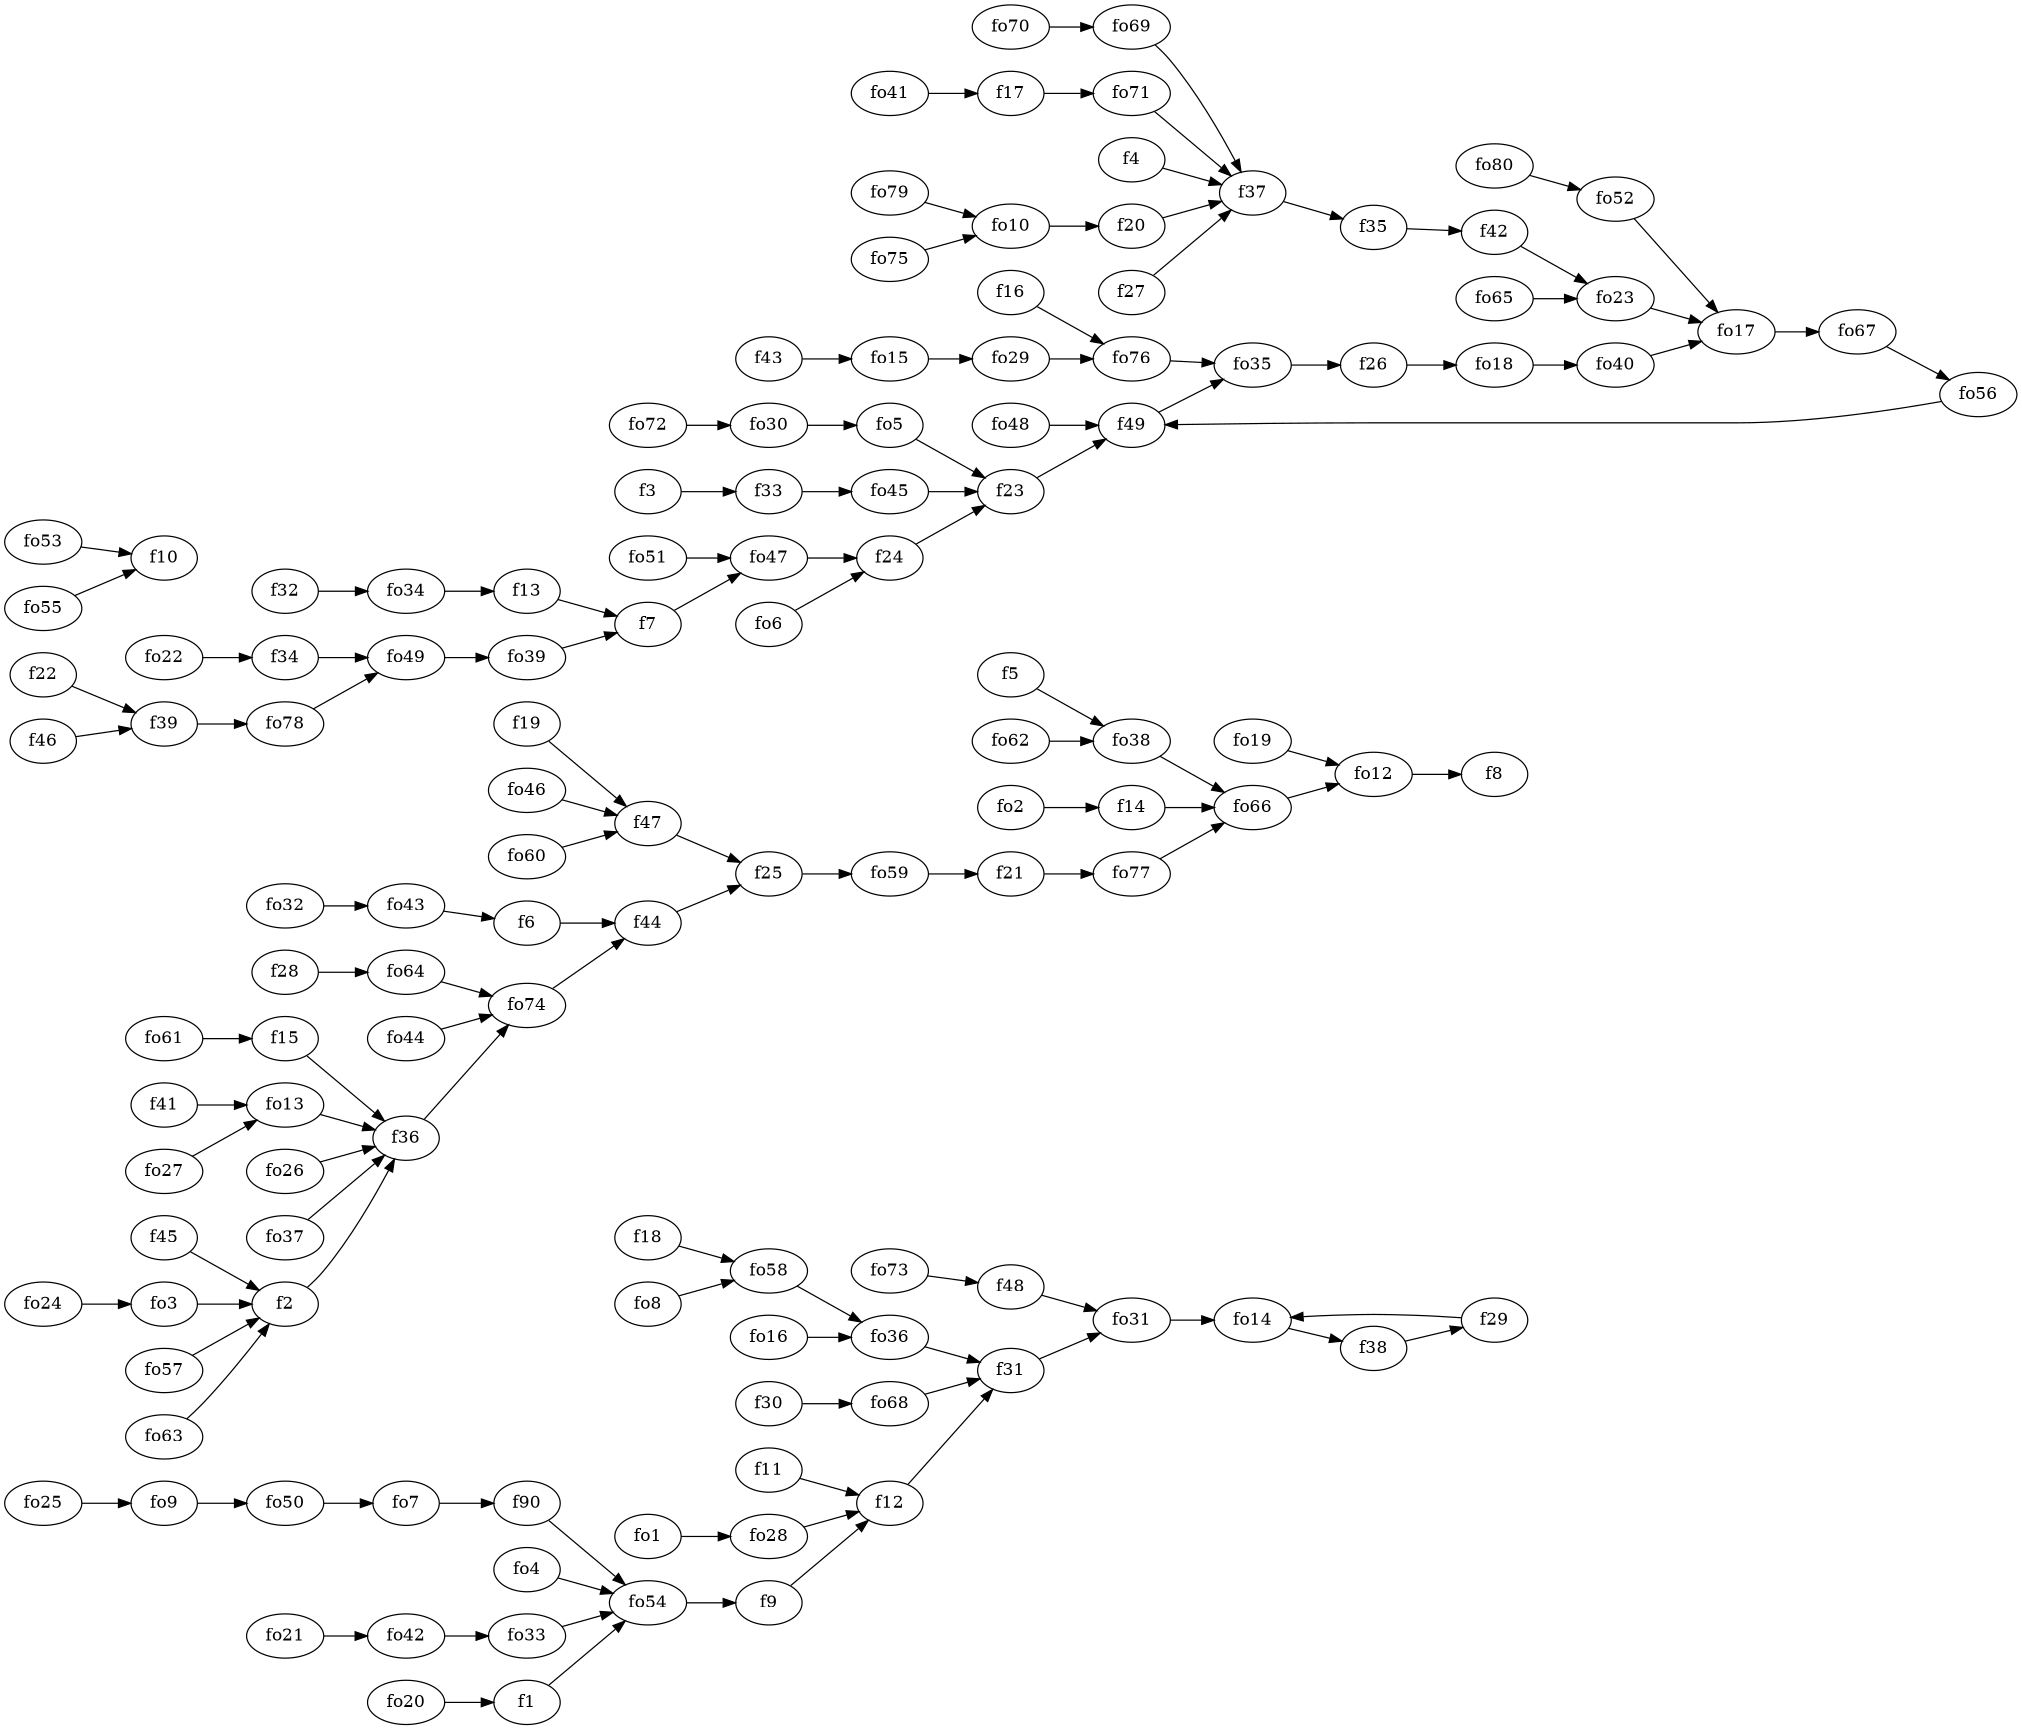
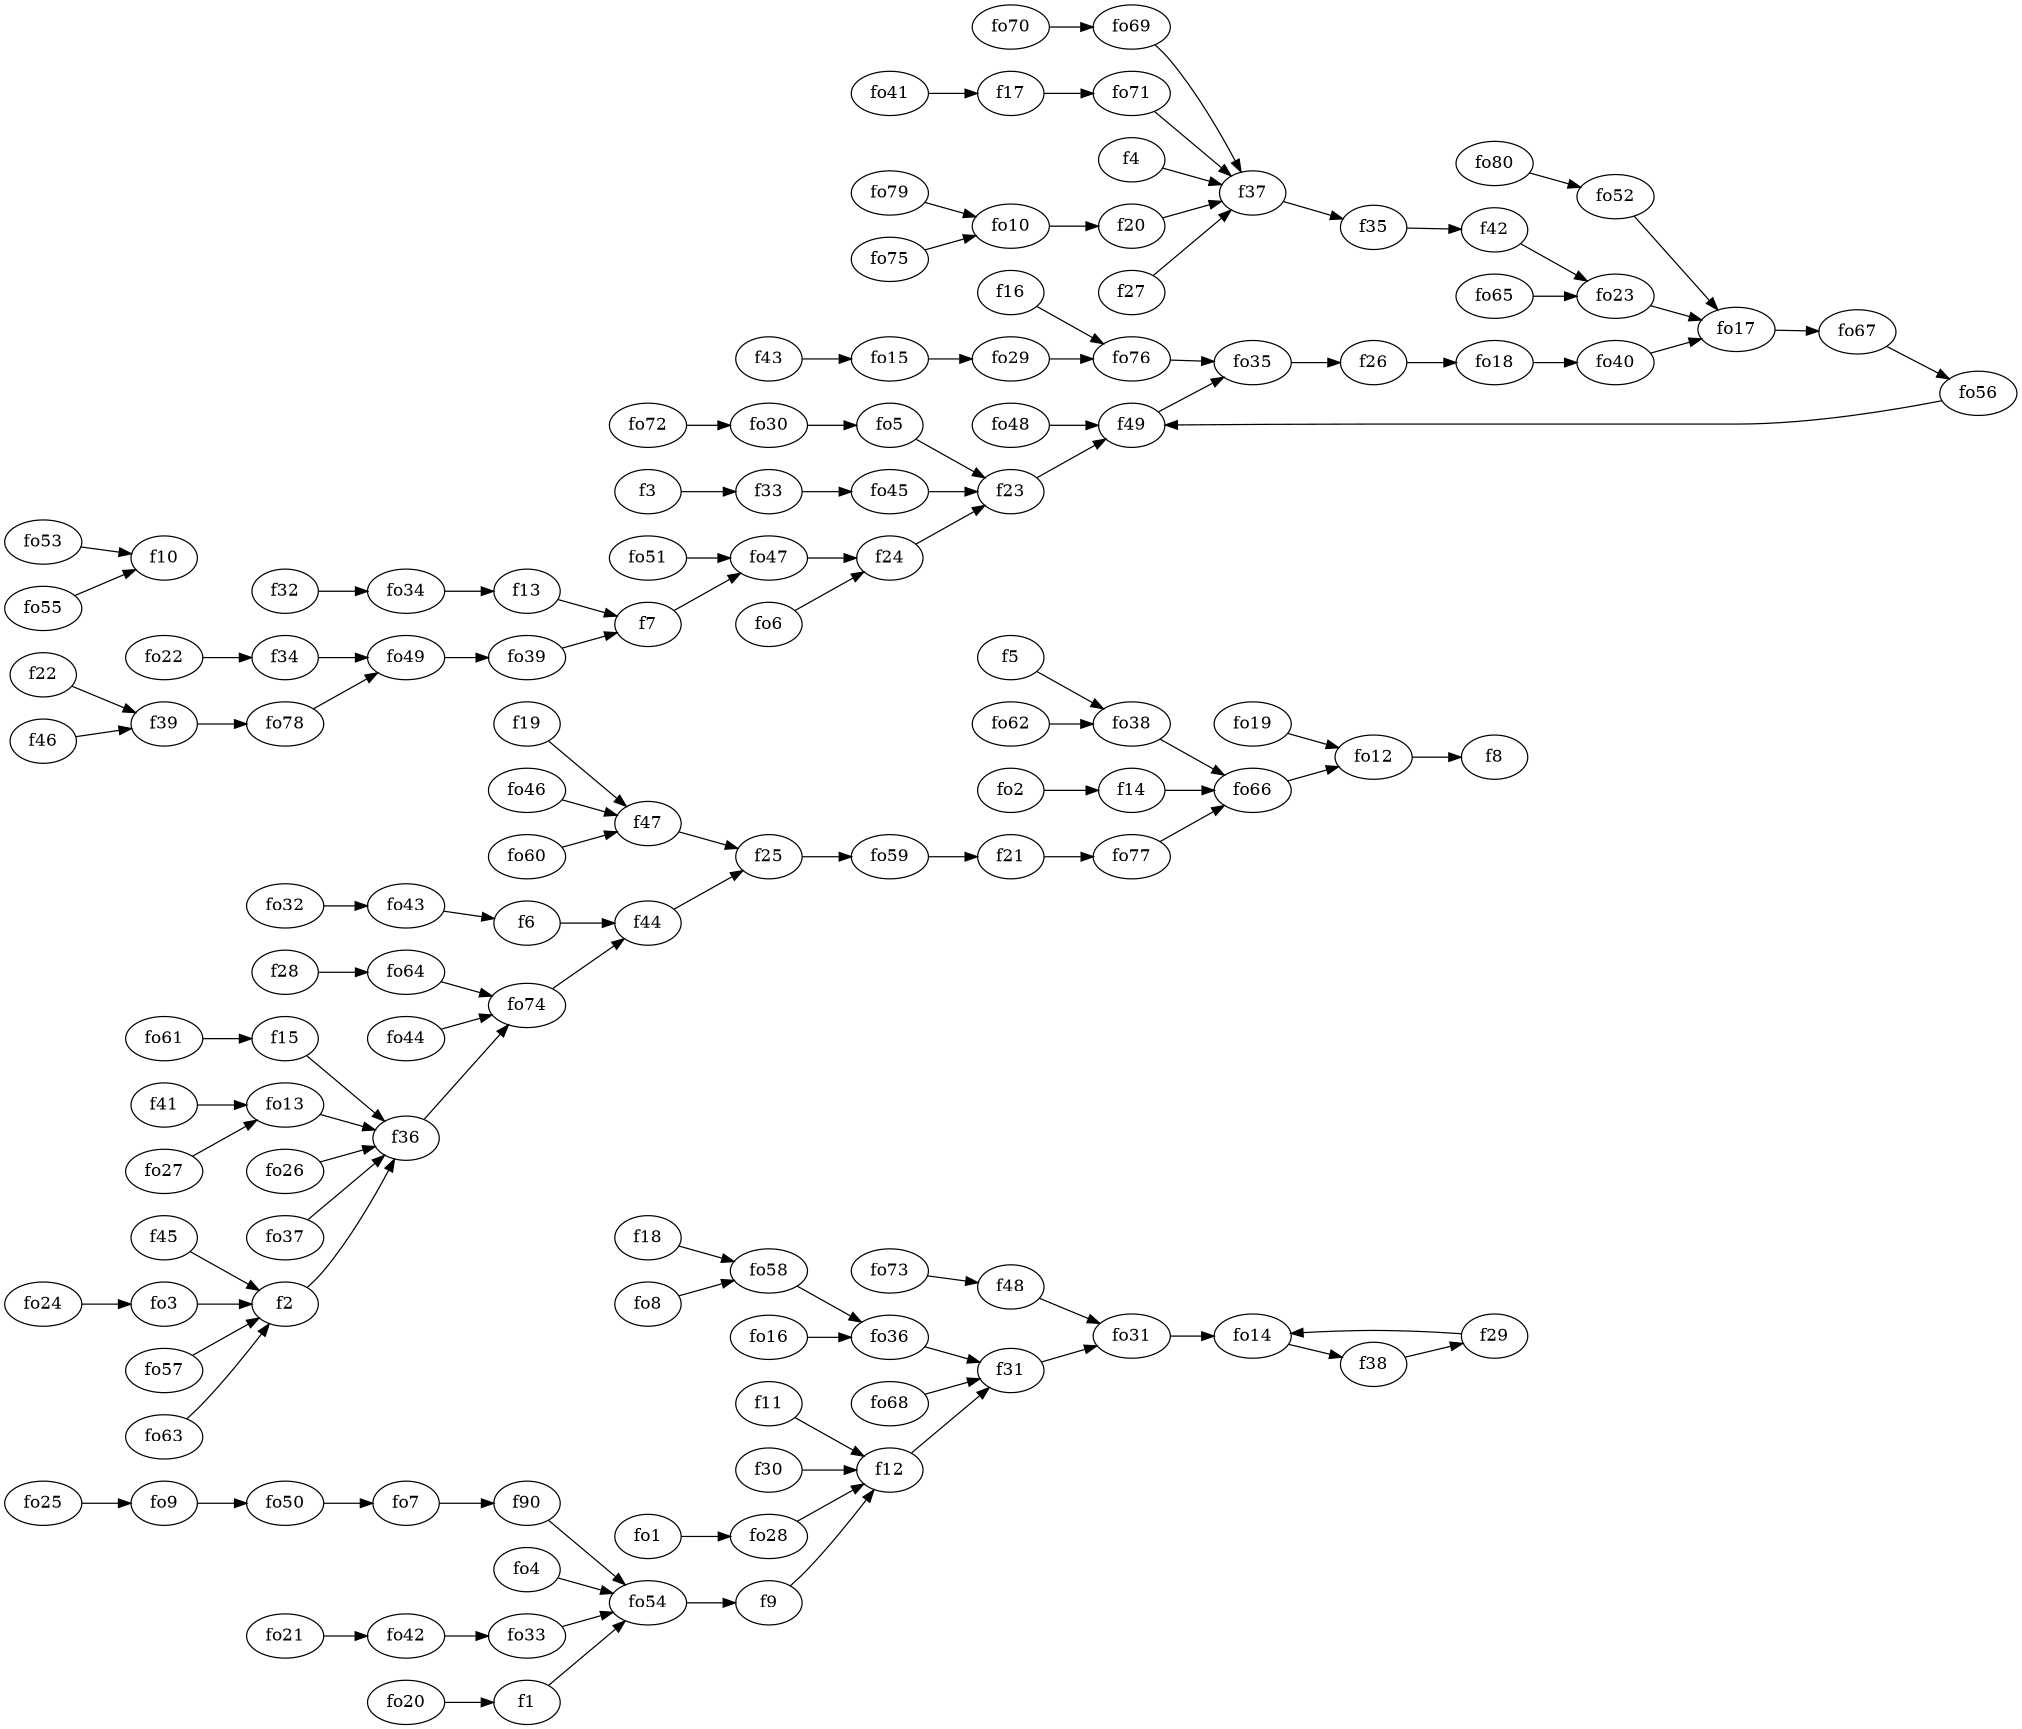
edge "f30" -> "fo68": now "f30" -> "f12"
